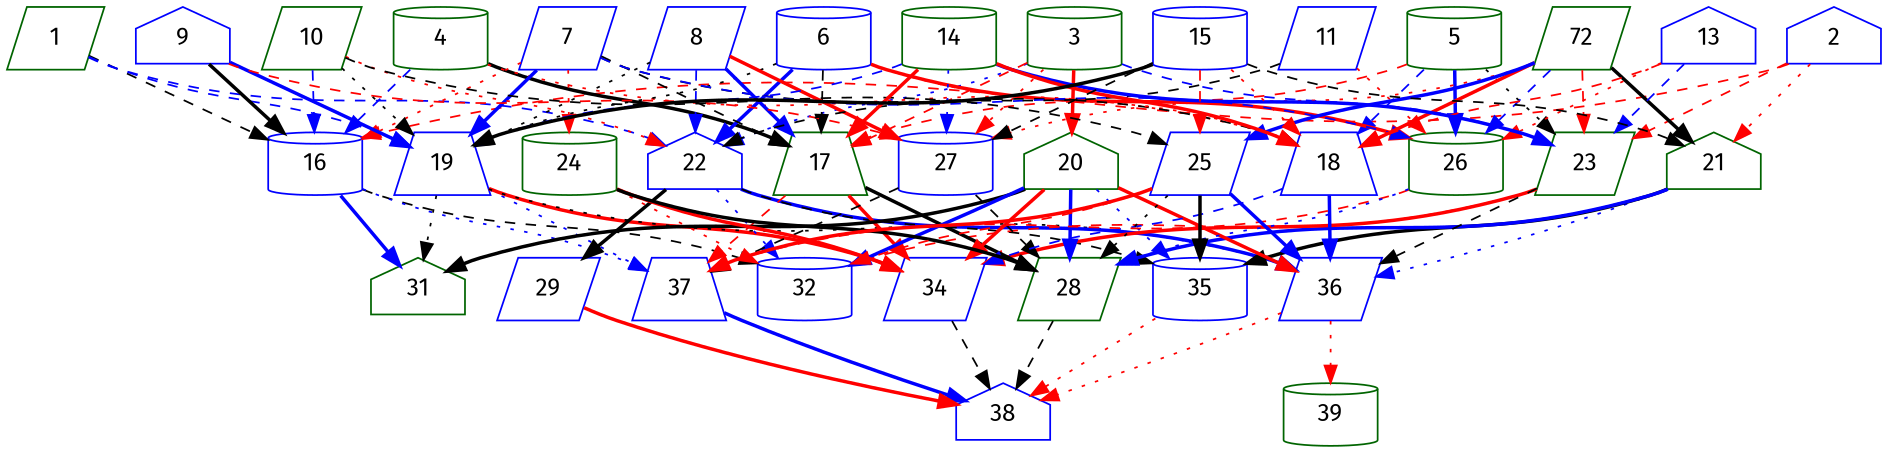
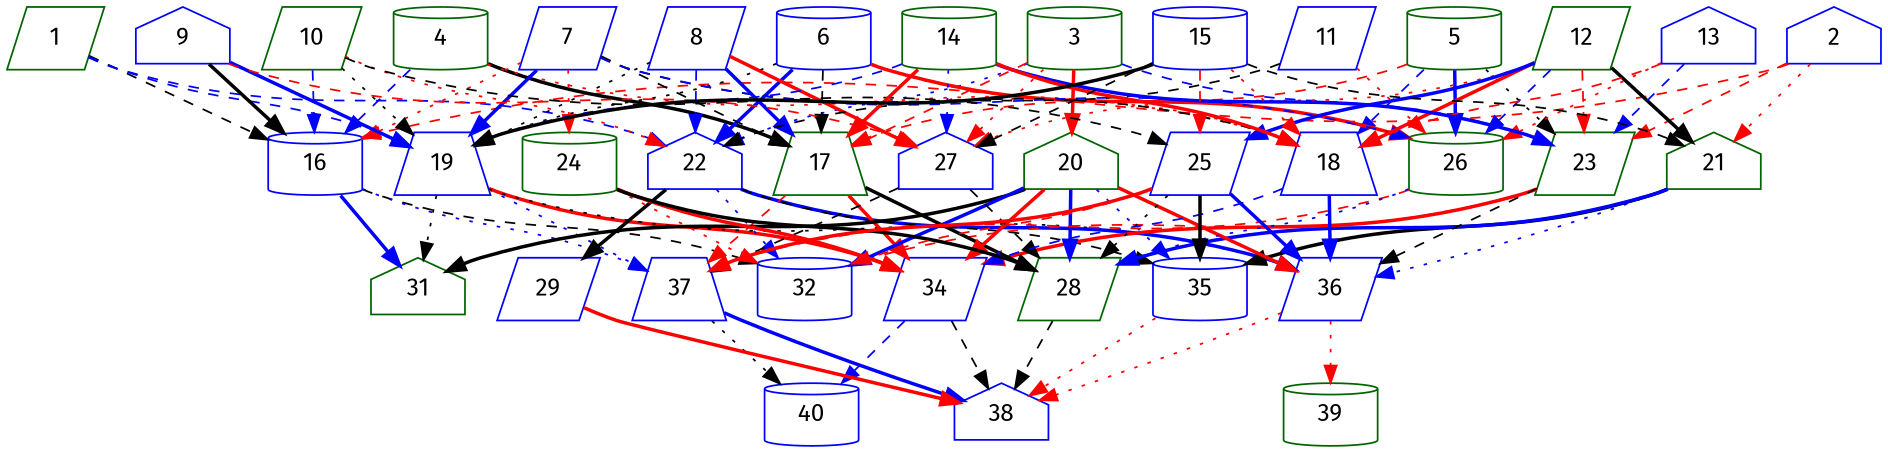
node "72": label "72" -> "12"
node "27": shape cylinder -> house
node "40": added
